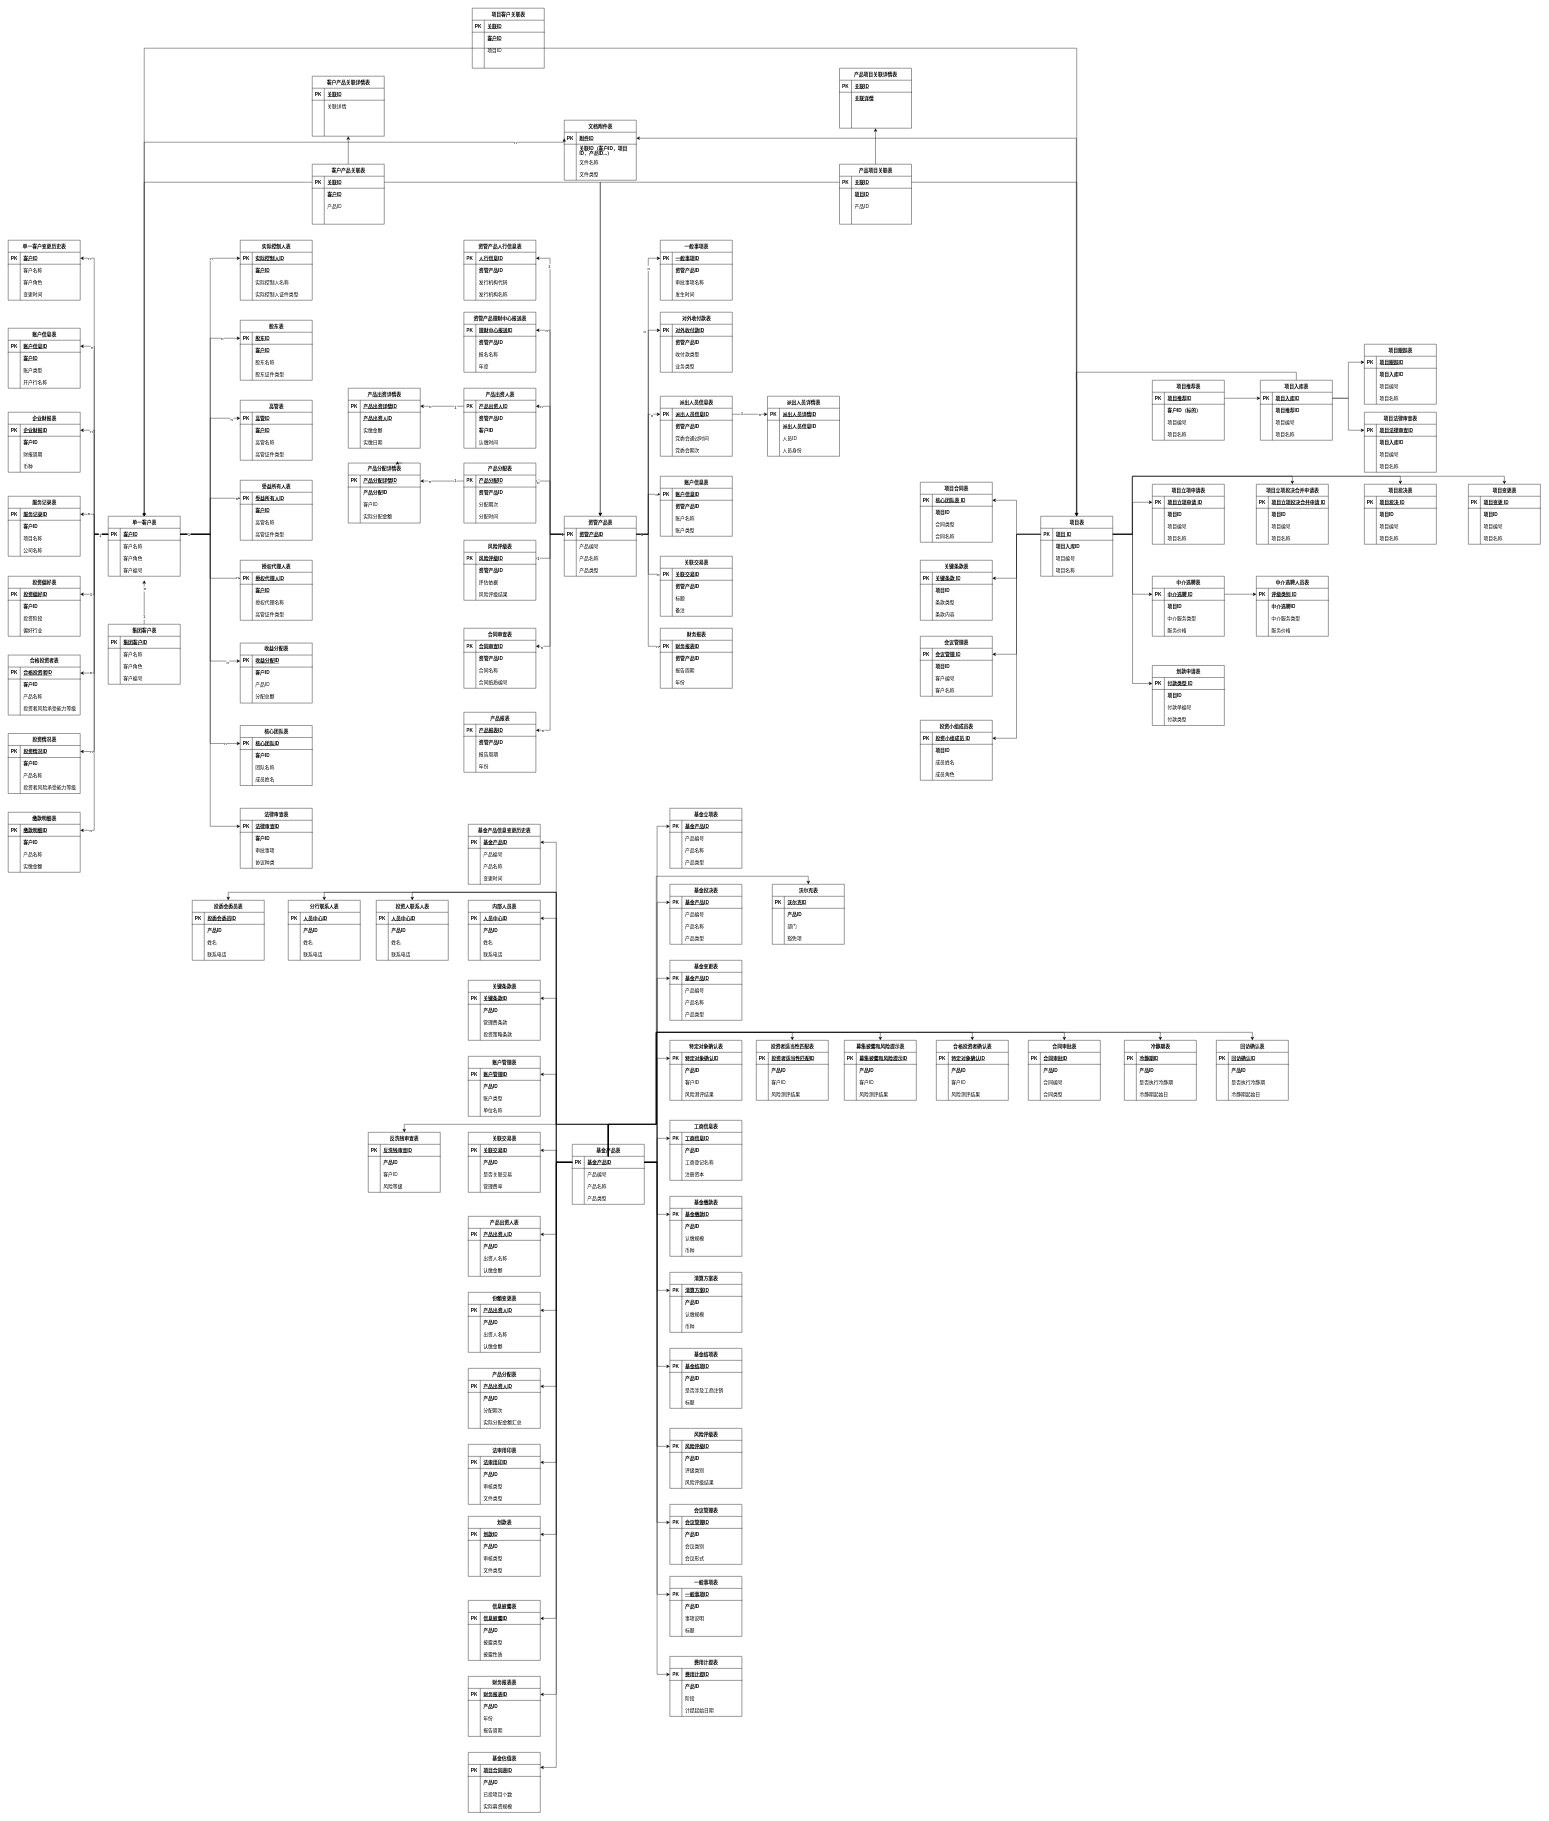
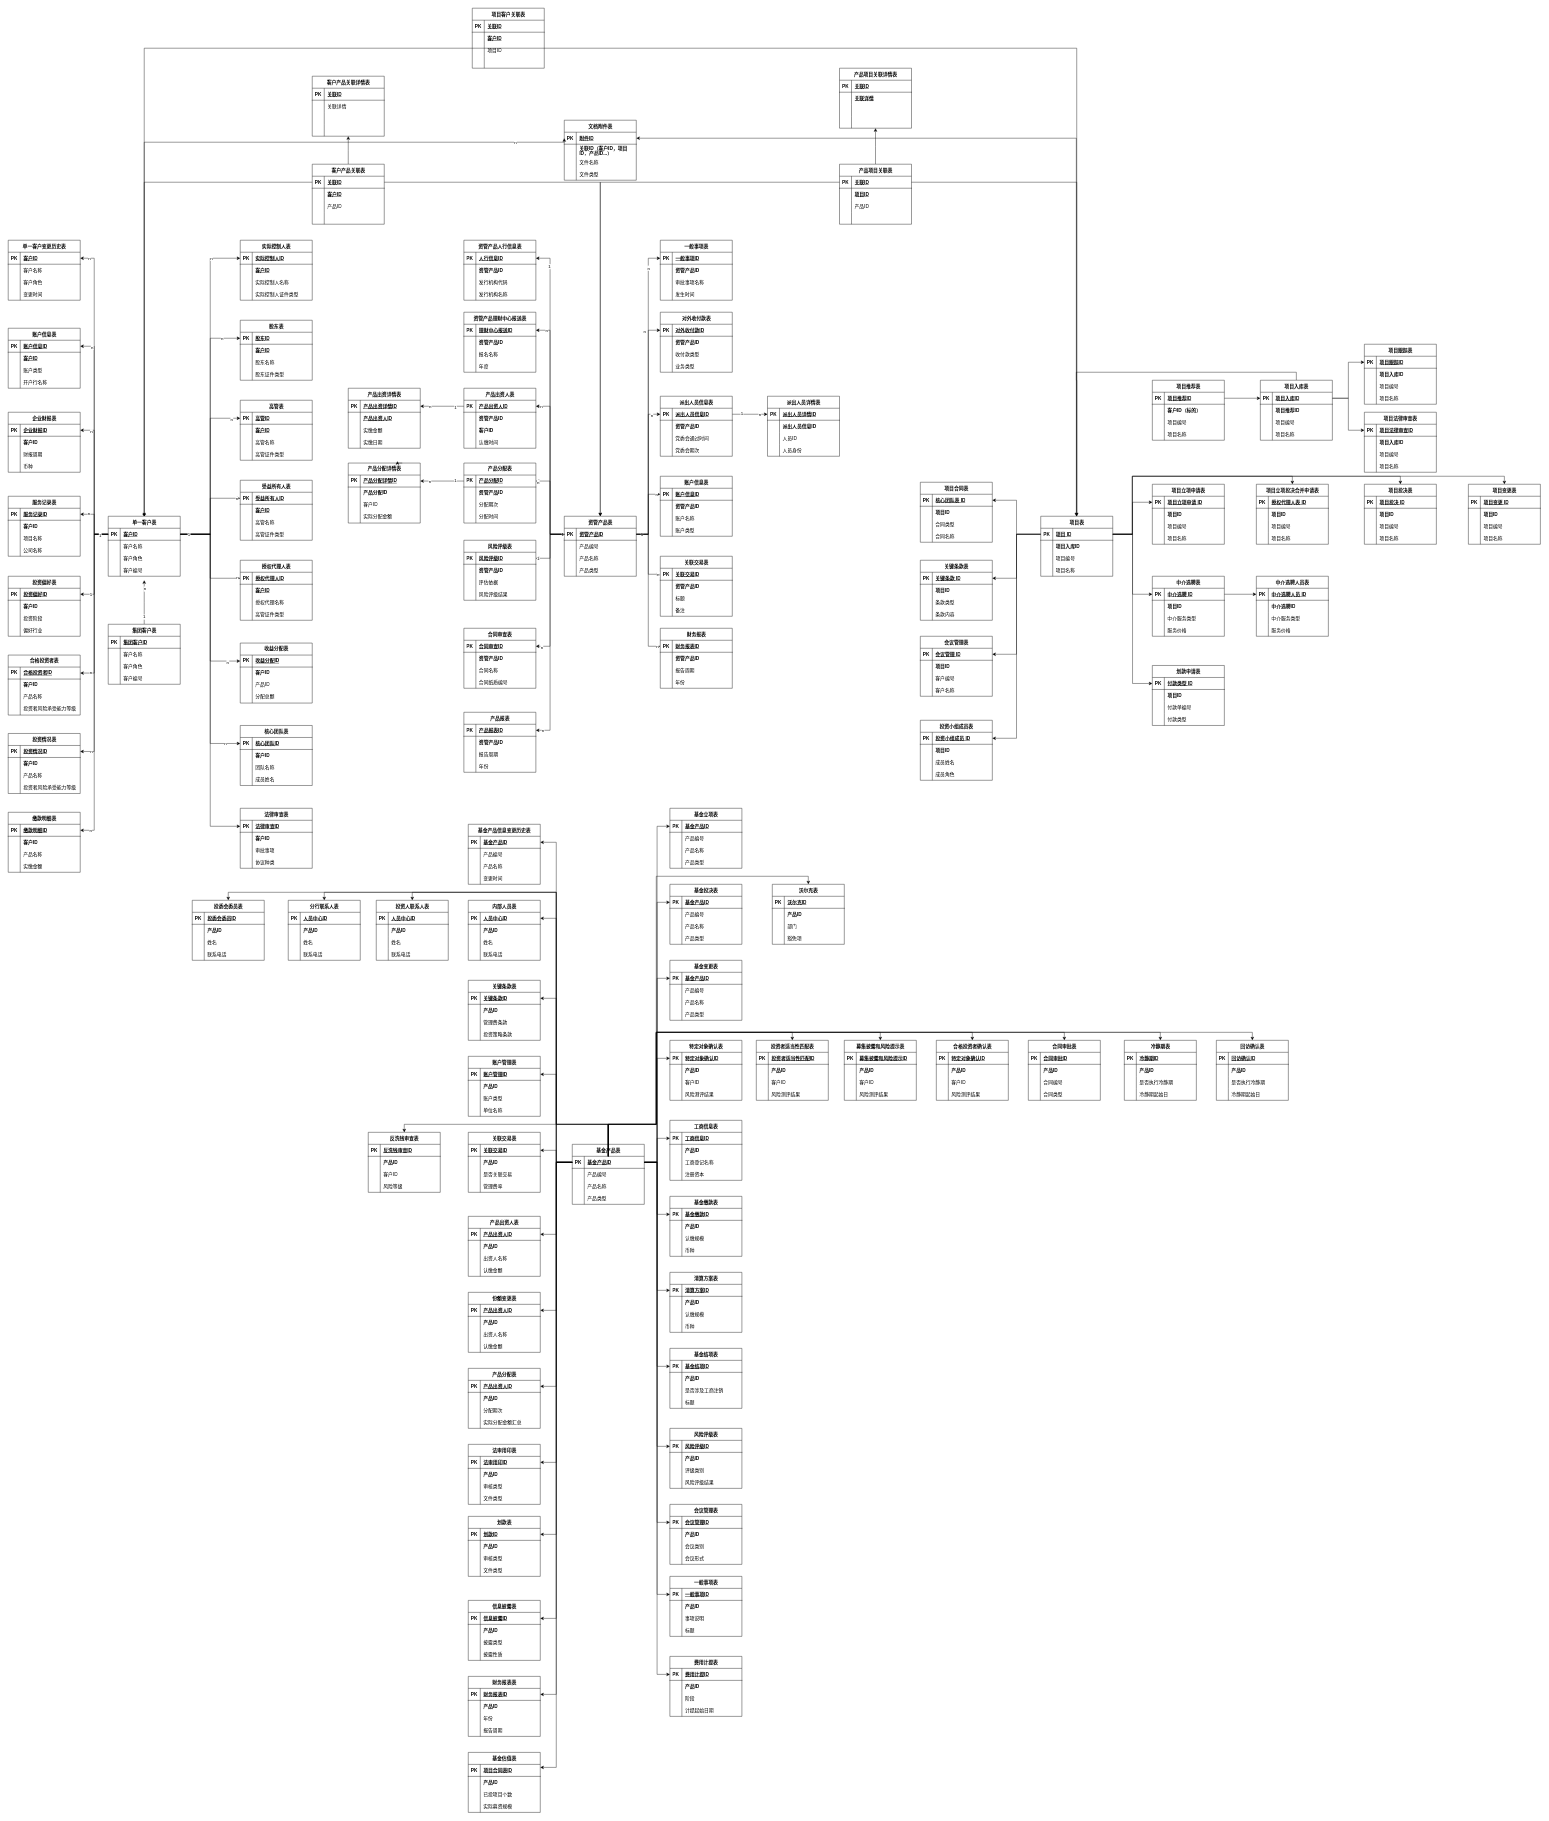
node "项目立项投决合并申请 ID": label "项目立项投决合并申请 ID" -> "授权代理人表 ID"
node "评级类别 ID": label "评级类别 ID" -> "中介选聘人员 ID"
